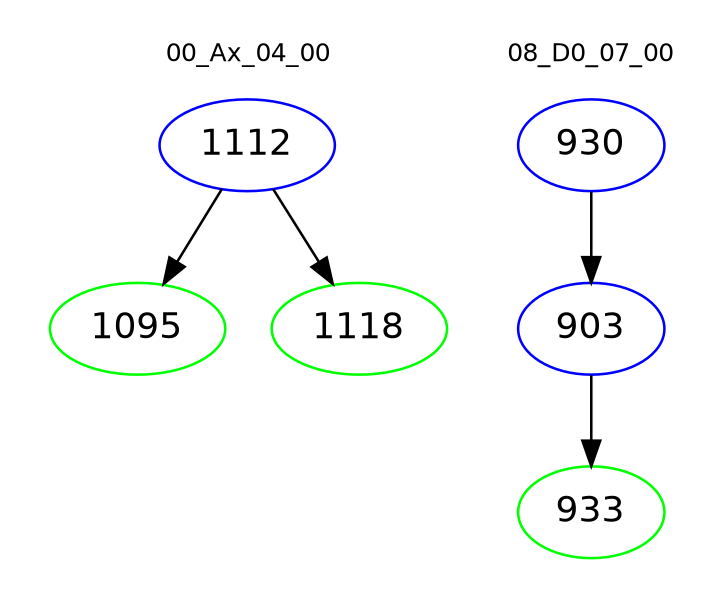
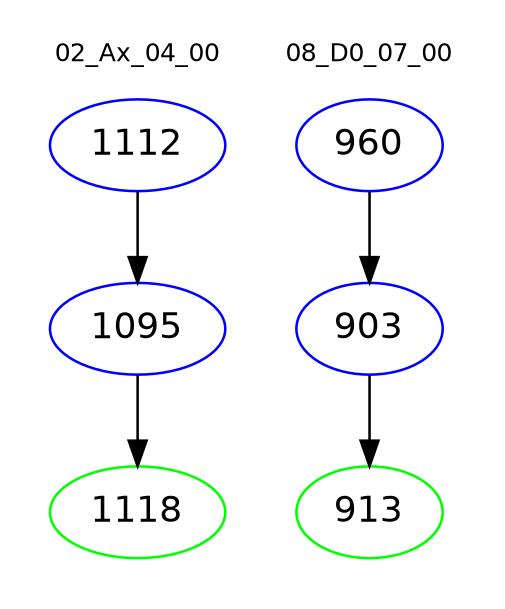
cluster "00_Ax_04_00": label "00_Ax_04_00" -> "02_Ax_04_00"
node "930": label "930" -> "960"
edge "1112" -> "1118": now "1095" -> "1118"
node "1095": color green -> blue
node "933": label "933" -> "913"
